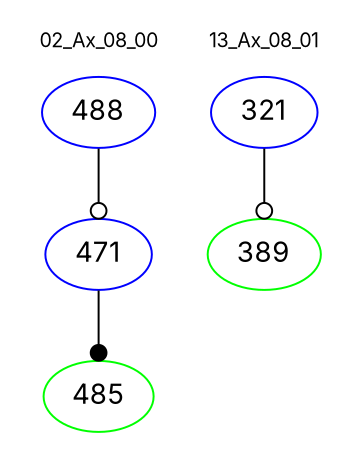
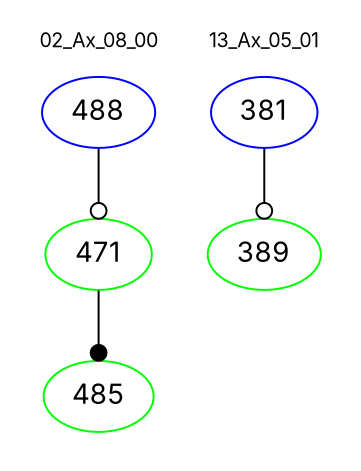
cluster "13_Ax_08_01": label "13_Ax_08_01" -> "13_Ax_05_01"
node "321": label "321" -> "381"
node "471": color blue -> green
